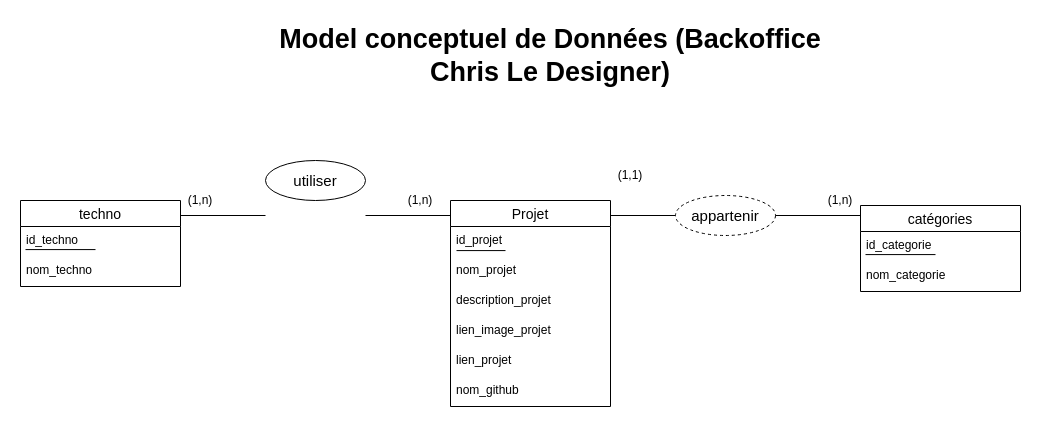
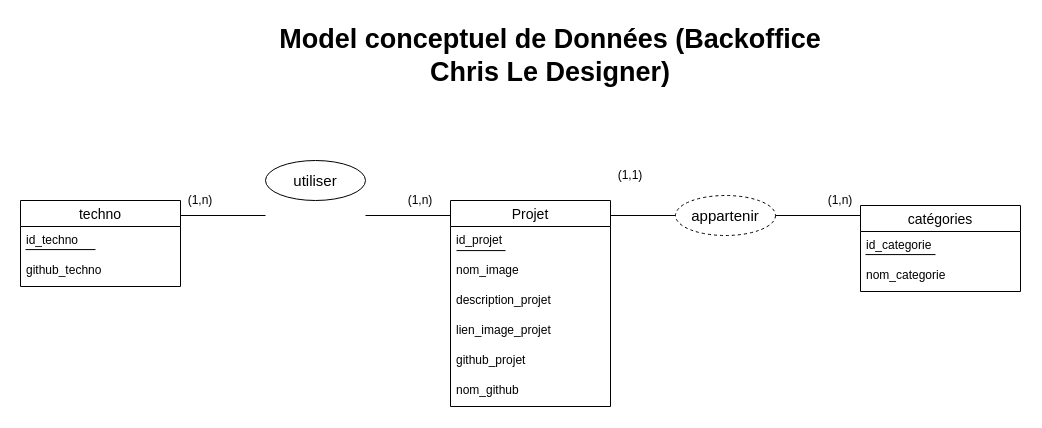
node "nom_techno": label "nom_techno" -> "github_techno"
node "nom_projet": label "nom_projet" -> "nom_image"
node "lien_projet": label "lien_projet" -> "github_projet"
